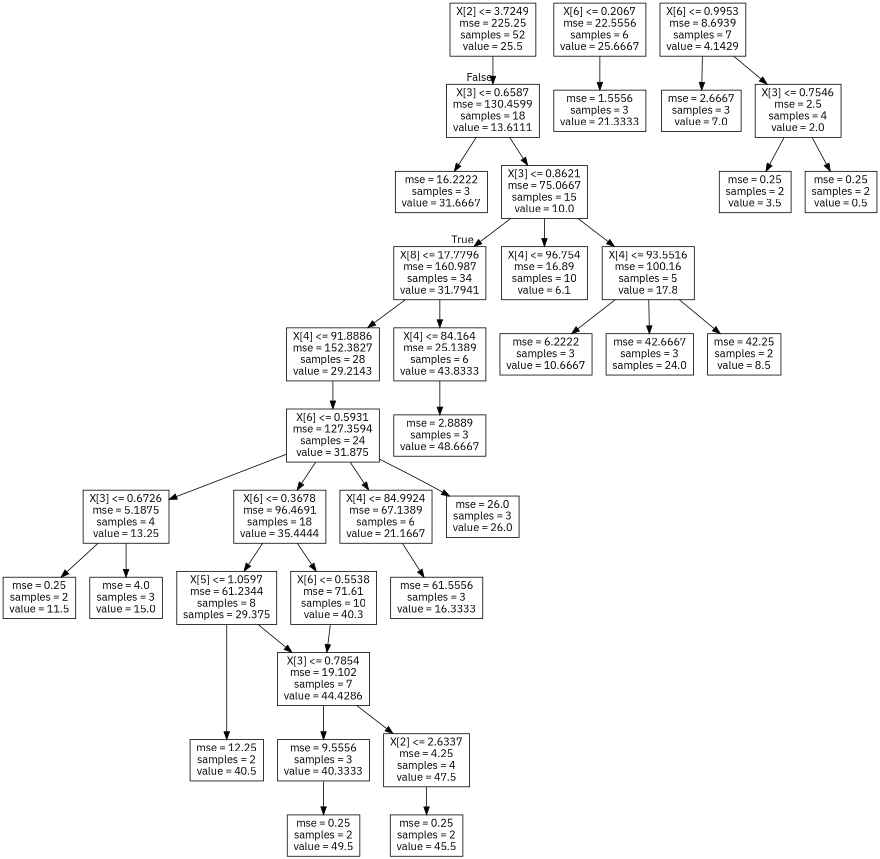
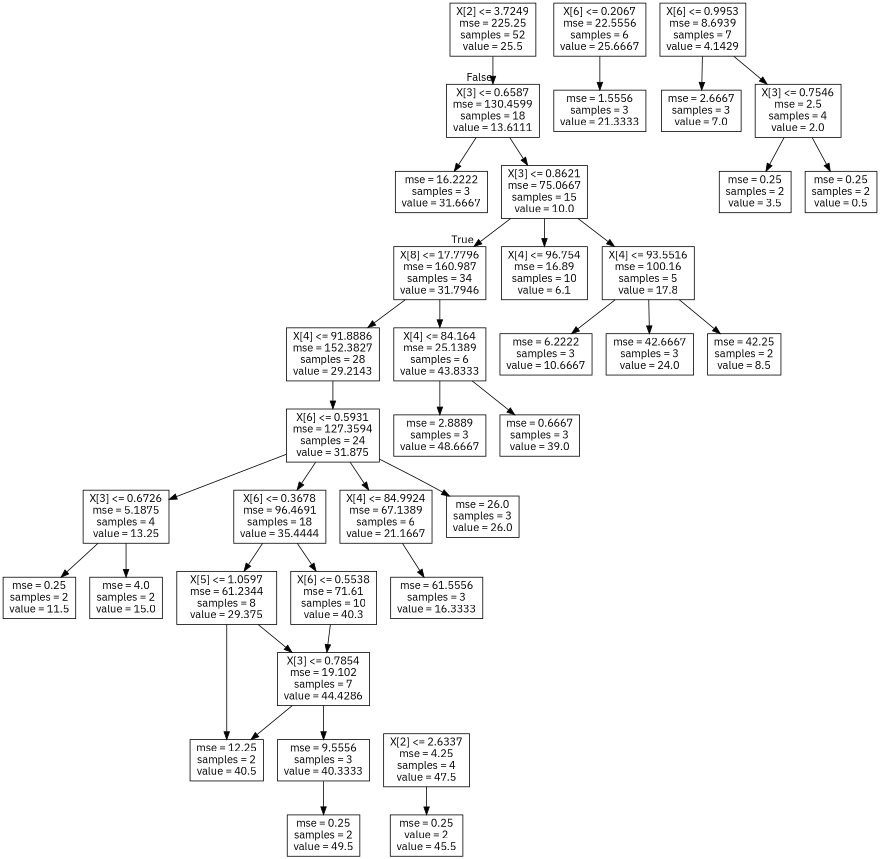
node "X[8] <= 17.7796 mse = 160.987 samples = 34 value = 31.7941": label "X[8] <= 17.7796 mse = 160.987 samples = 34 value = 31.7941" -> "X[8] <= 17.7796 mse = 160.987 samples = 34 value = 31.7946"
node "mse = 42.6667 samples = 3 samples = 24.0": label "mse = 42.6667 samples = 3 samples = 24.0" -> "mse = 42.6667 samples = 3 value = 24.0"
node "mse = 0.6667 samples = 3 value = 39.0": added
node "mse = 4.0 samples = 3 value = 15.0": label "mse = 4.0 samples = 3 value = 15.0" -> "mse = 4.0 samples = 2 value = 15.0"
node "X[5] <= 1.0597 mse = 61.2344 samples = 8 samples = 29.375": label "X[5] <= 1.0597 mse = 61.2344 samples = 8 samples = 29.375" -> "X[5] <= 1.0597 mse = 61.2344 samples = 8 value = 29.375"
edge "X[3] <= 0.7854 mse = 19.102 samples = 7 value = 44.4286" -> "X[2] <= 2.6337 mse = 4.25 samples = 4 value = 47.5": now "X[3] <= 0.7854 mse = 19.102 samples = 7 value = 44.4286" -> "mse = 12.25 samples = 2 value = 40.5"
node "mse = 0.25 samples = 2 value = 45.5": label "mse = 0.25 samples = 2 value = 45.5" -> "mse = 0.25 value = 2 value = 45.5"
